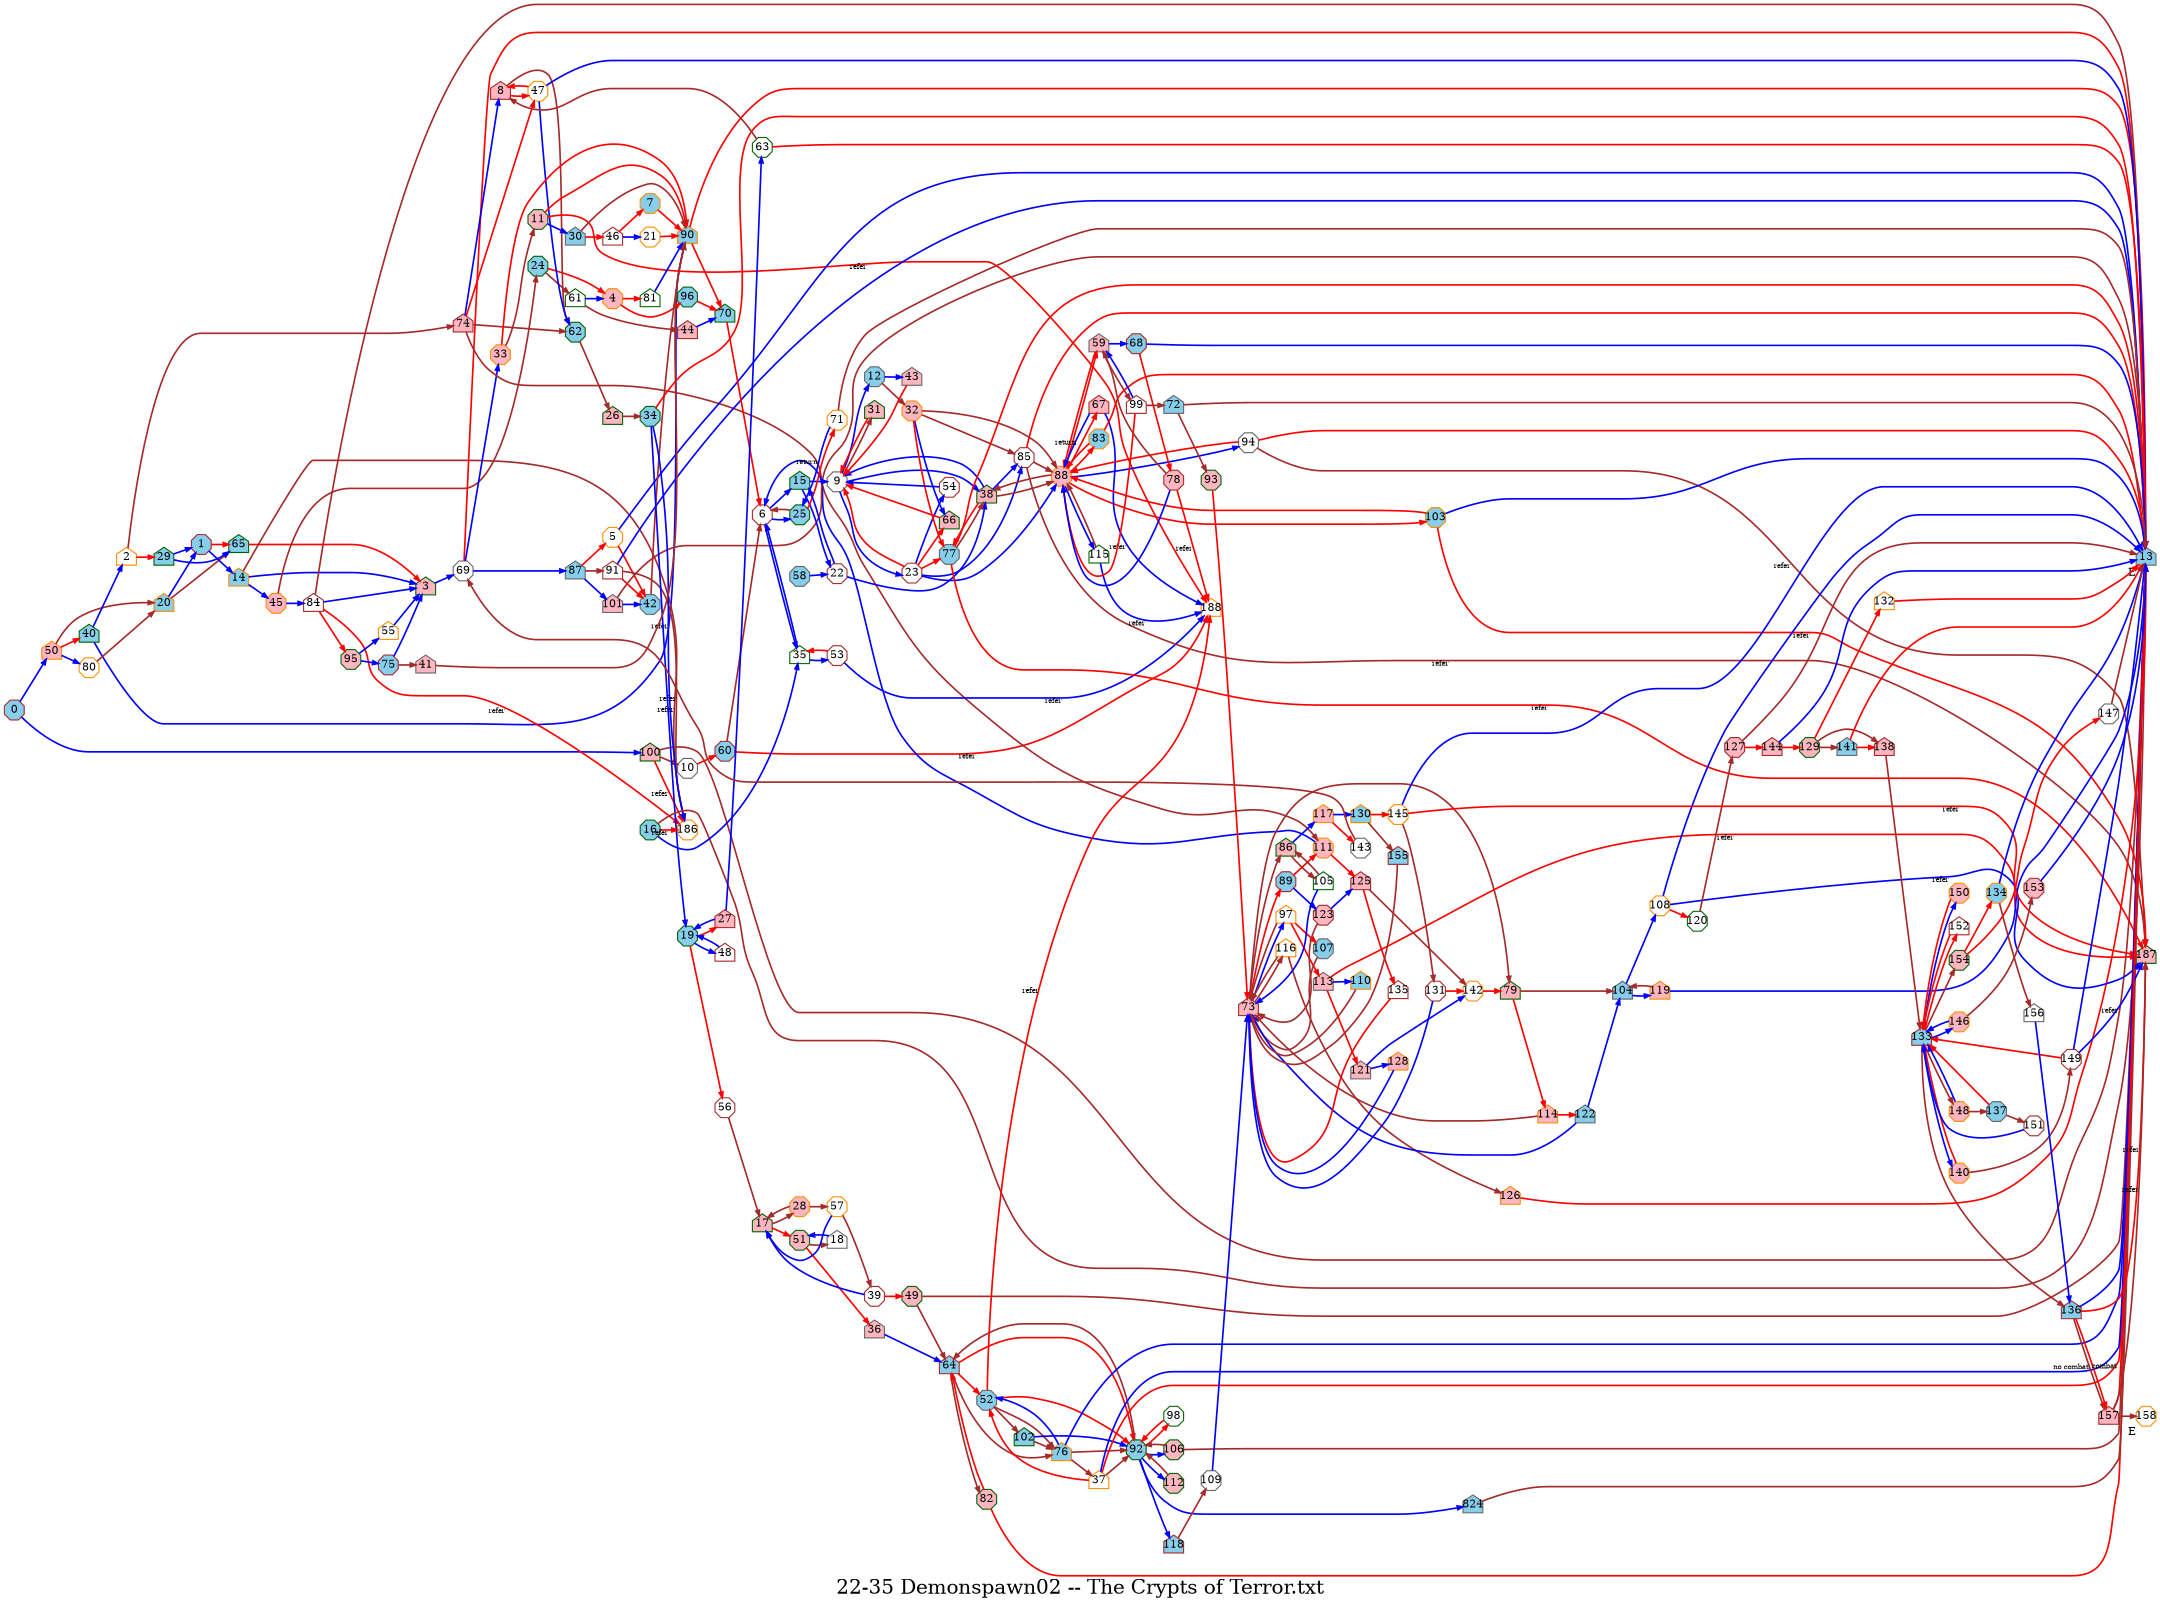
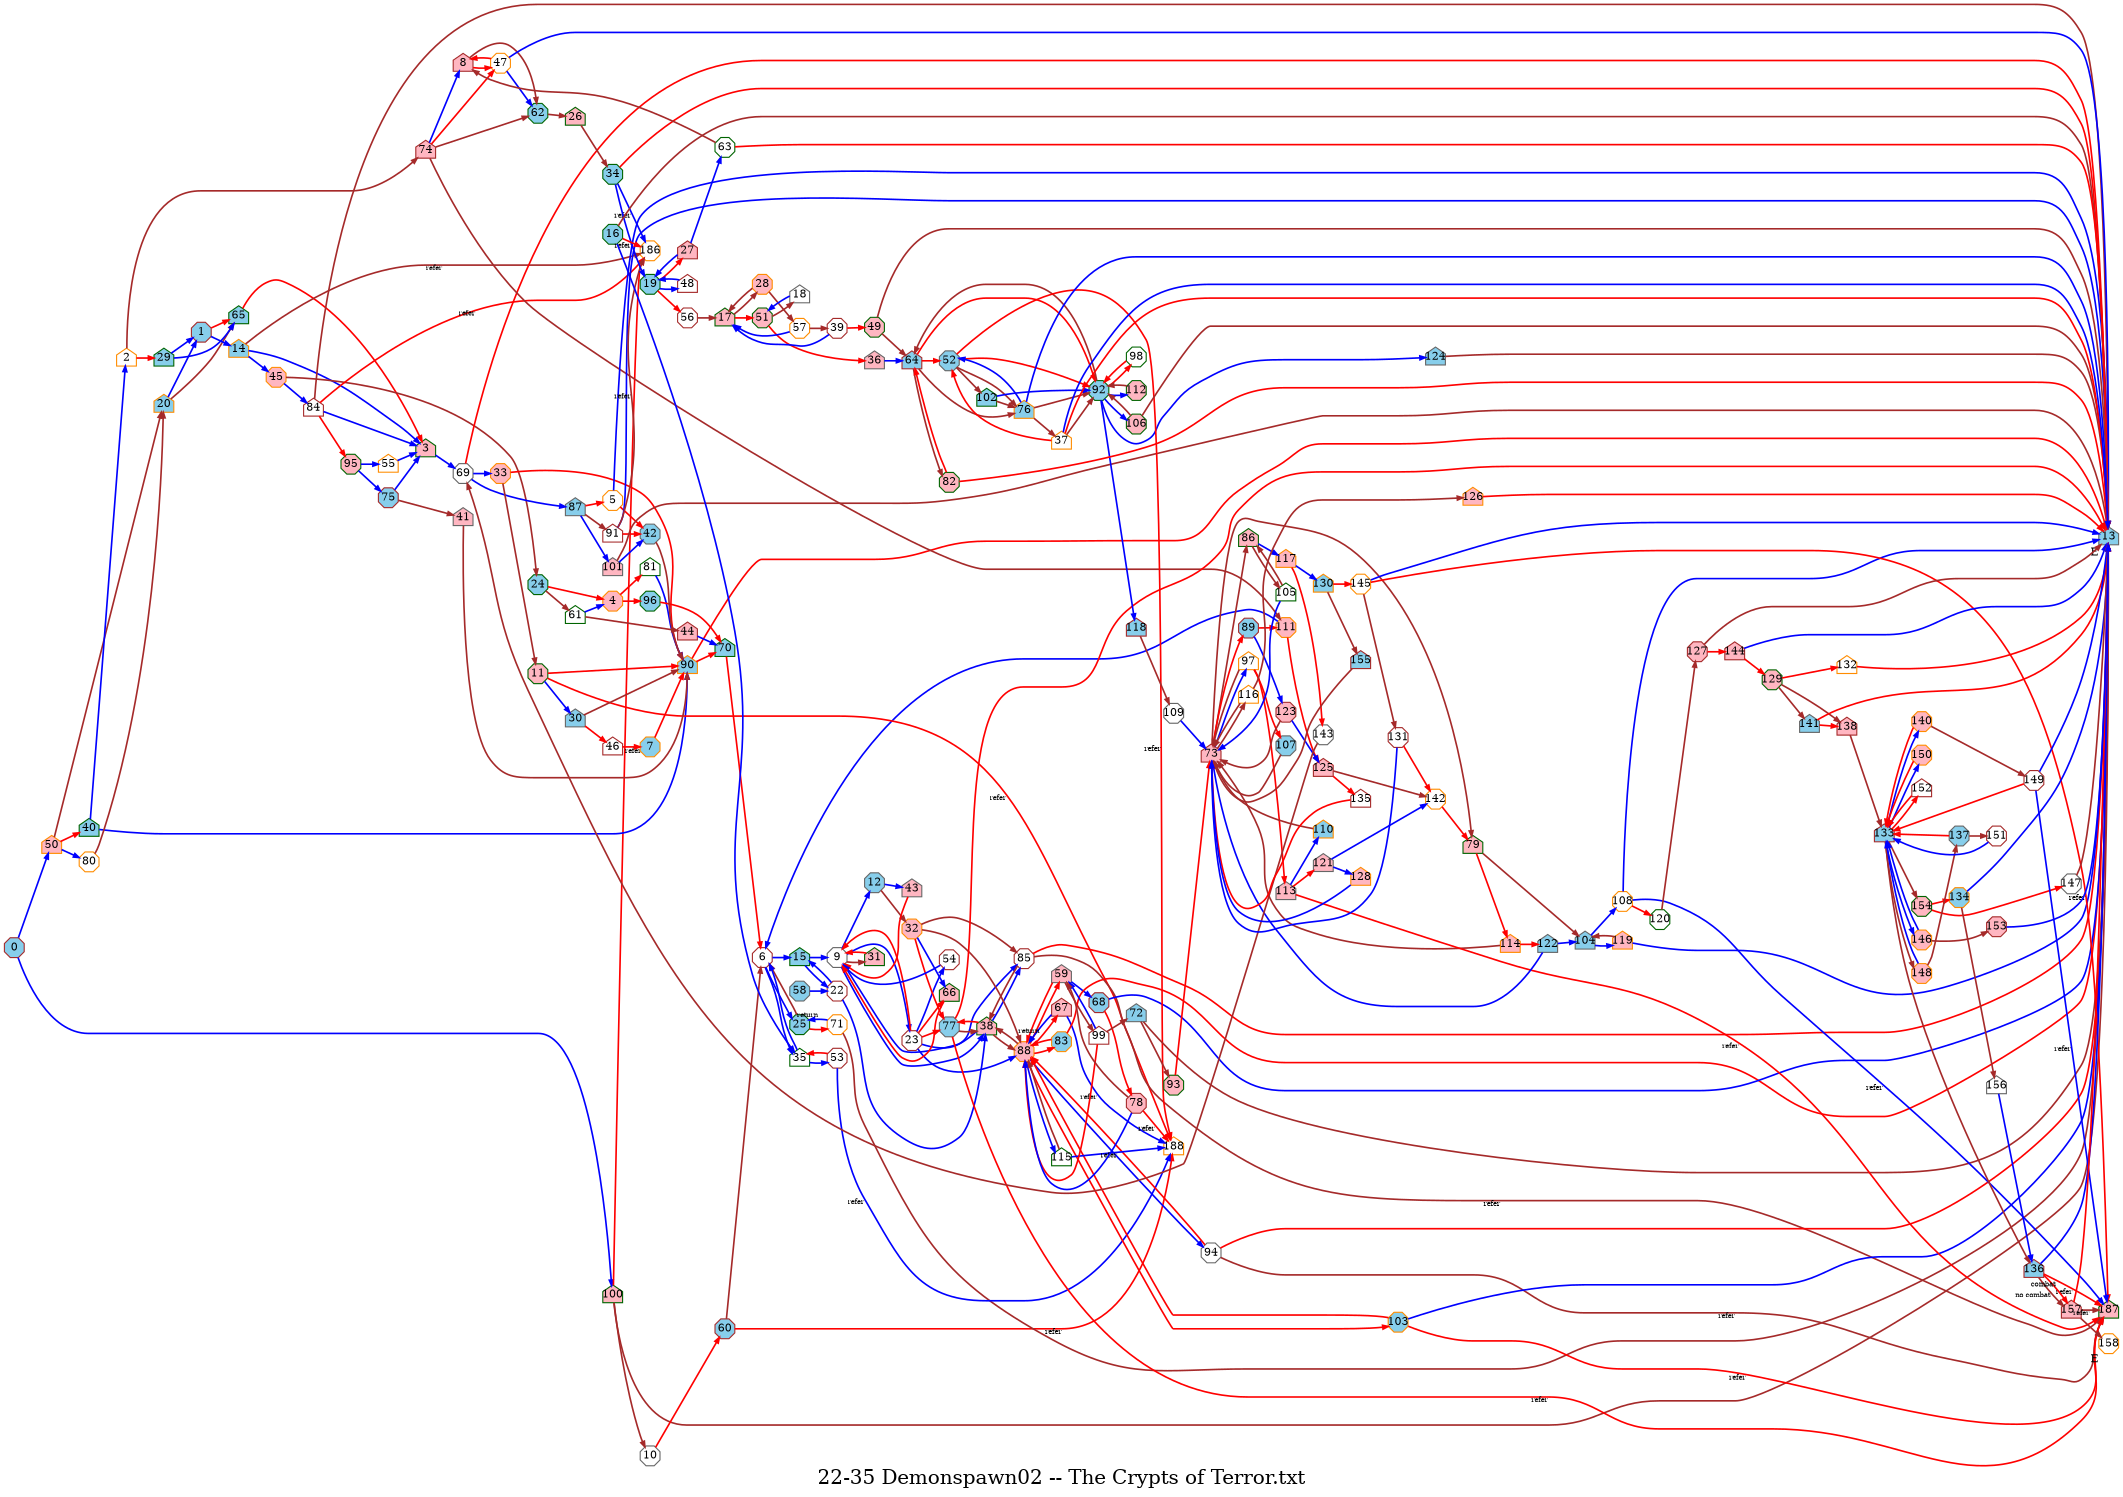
node "21": removed
edge "85" -> "88": now "85" -> "38"
node "824": label "824" -> "124"
